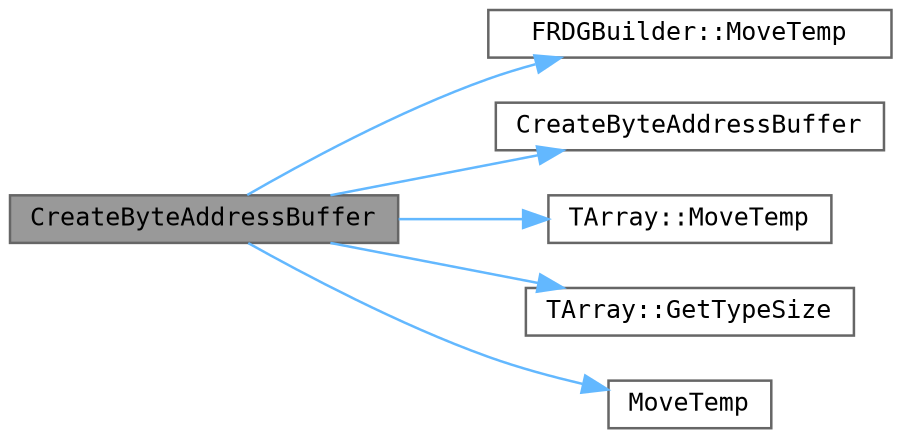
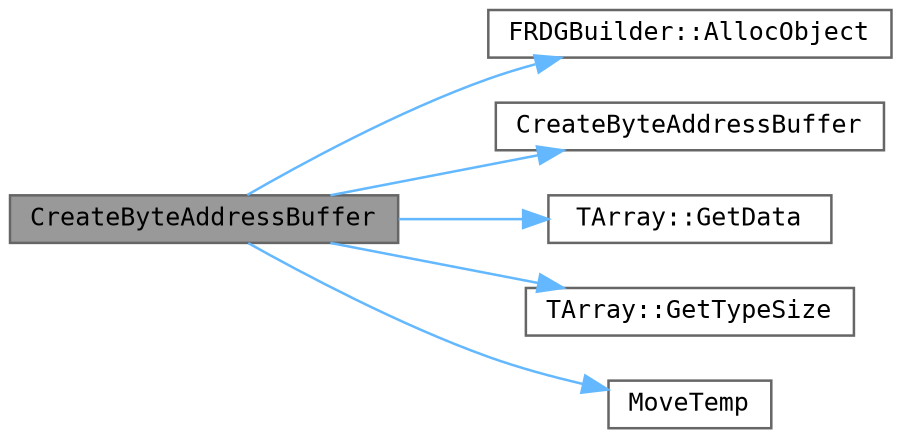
node "FRDGBuilder::MoveTemp": label "FRDGBuilder::MoveTemp" -> "FRDGBuilder::AllocObject"
node "TArray::MoveTemp": label "TArray::MoveTemp" -> "TArray::GetData"
